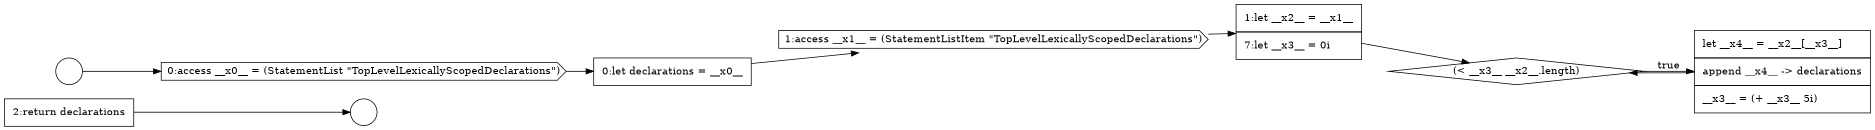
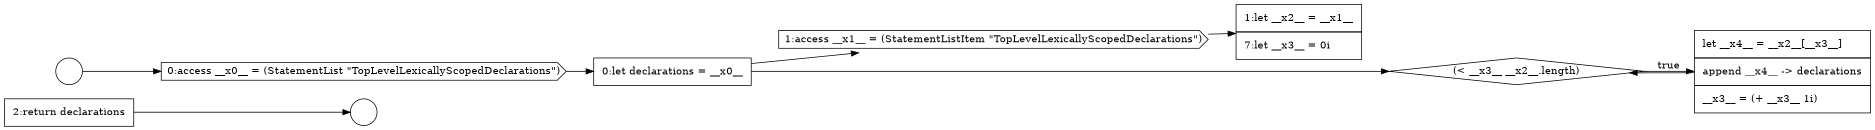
edge "1:let __x2__ = __x1__" -> "(< __x3__ __x2__.length)": now "0:let declarations = __x0__" -> "(< __x3__ __x2__.length)"
node "let __x4__ = __x2__[__x3__]": text "__x3__ = (+ __x3__ 5i)" -> "__x3__ = (+ __x3__ 1i)"
